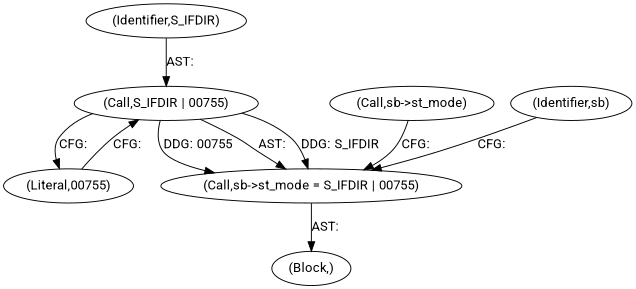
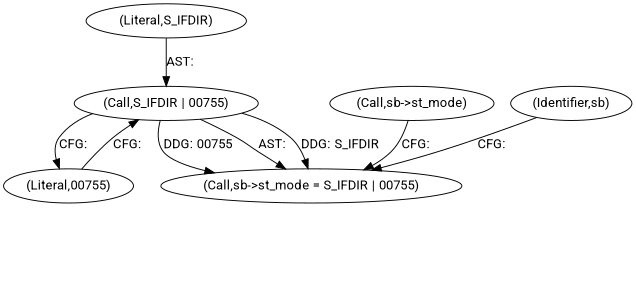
node "(Identifier,S_IFDIR)": label "(Identifier,S_IFDIR)" -> "(Literal,S_IFDIR)"
node "(Block,)": removed
